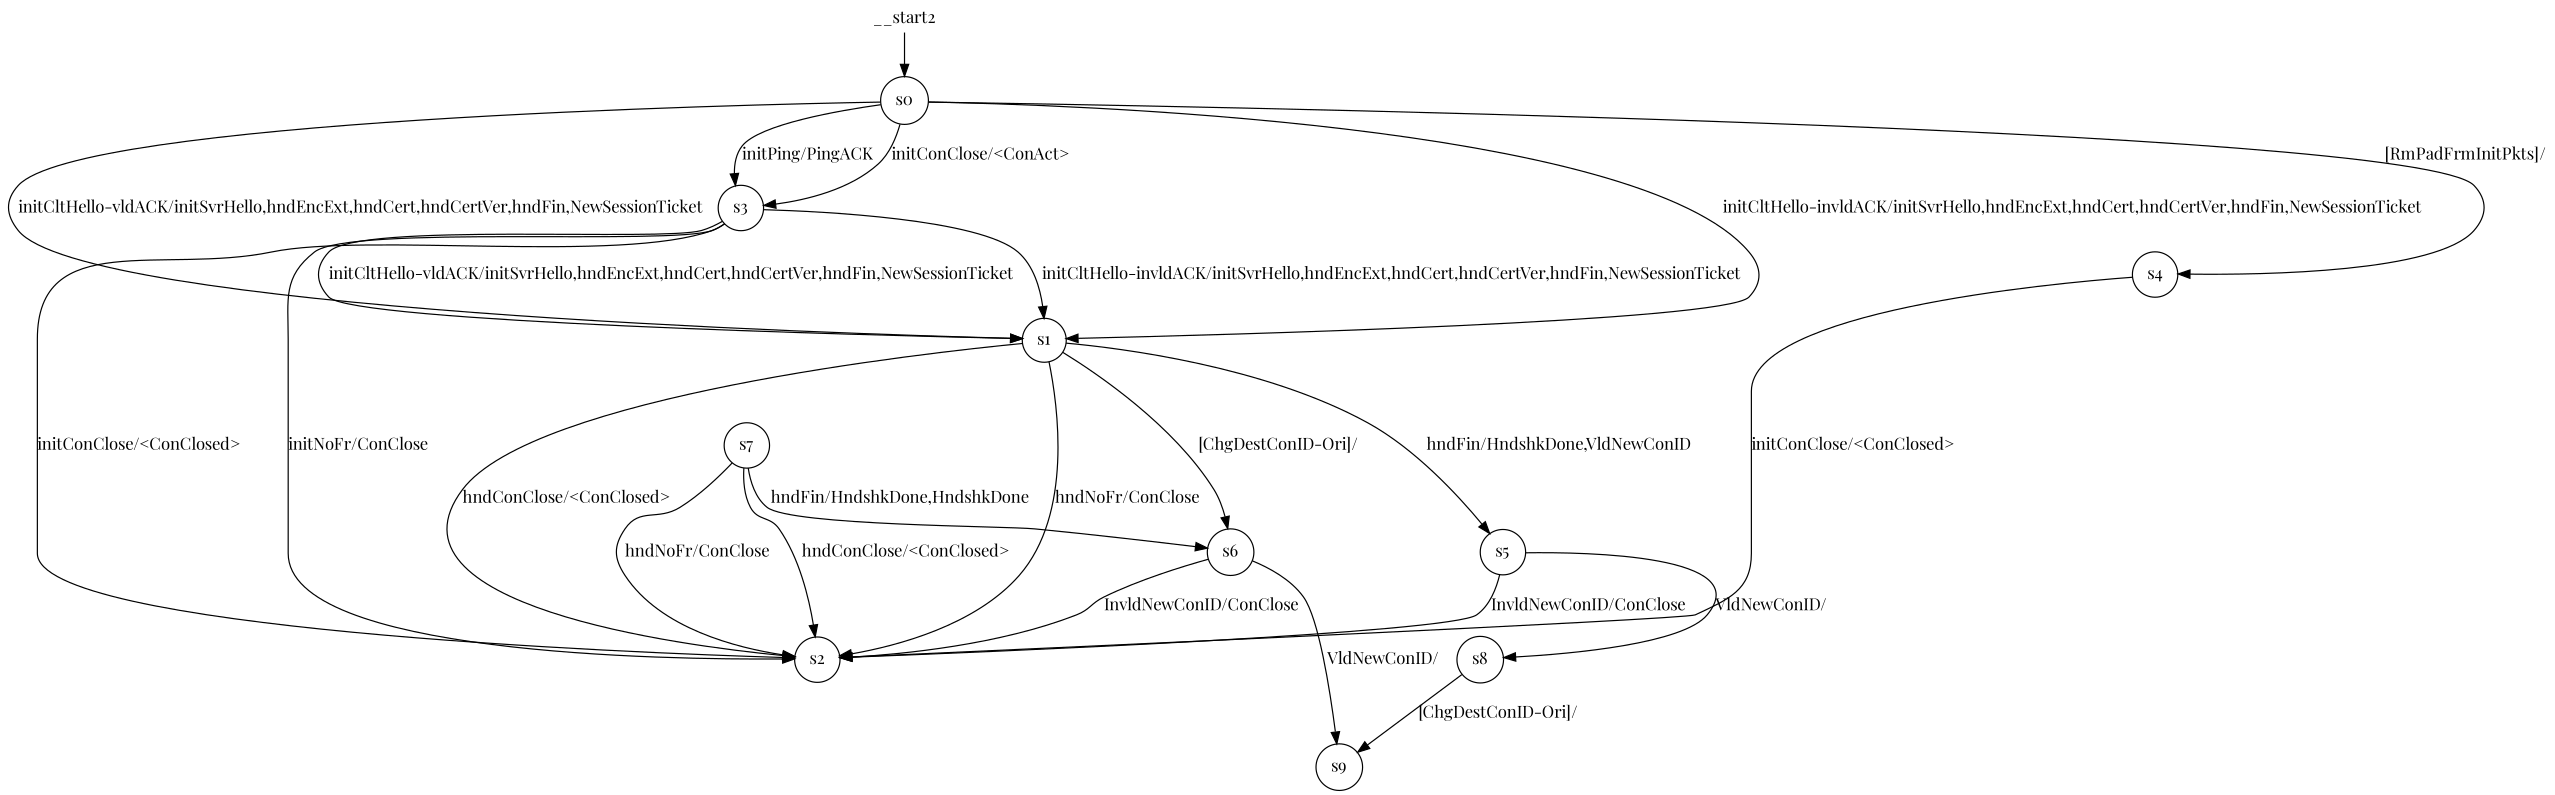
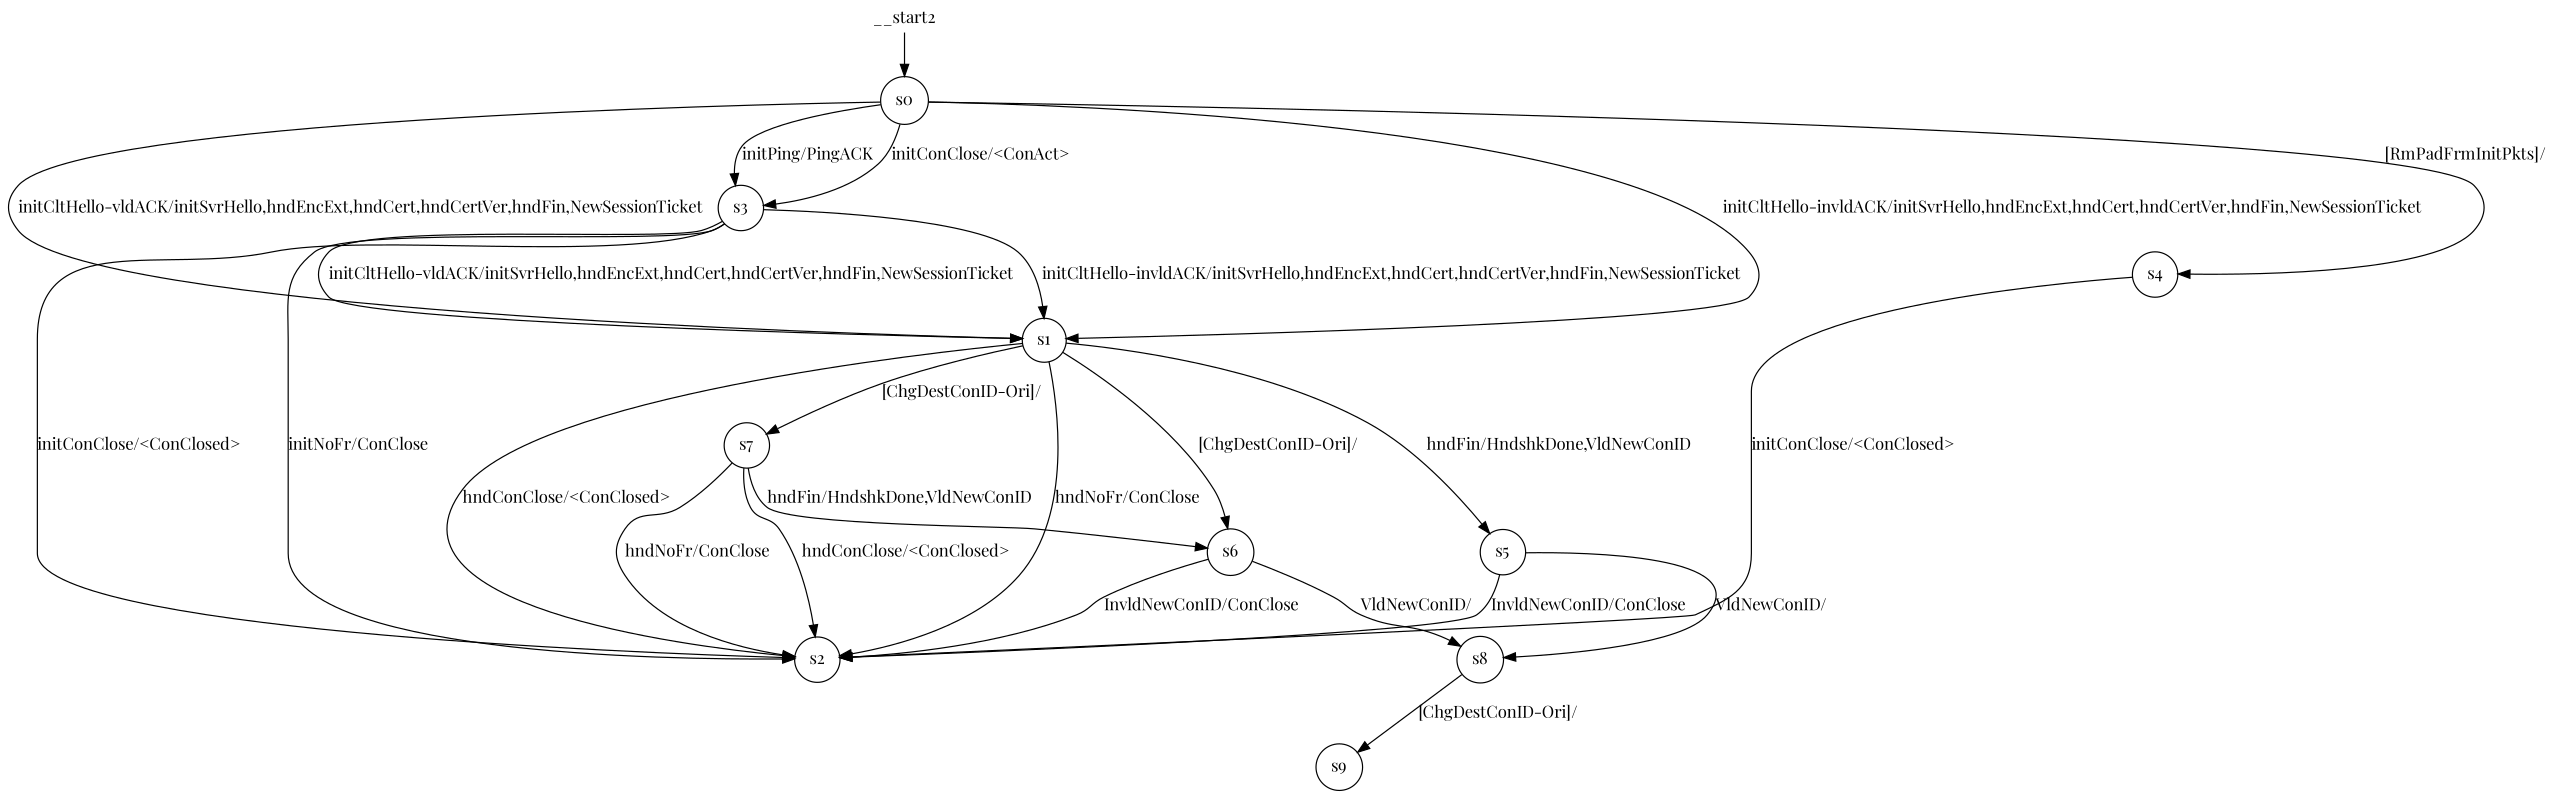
edge "s1" -> "s7": added, label "[ChgDestConID-Ori]/"
edge "s7" -> "s6": label "hndFin/HndshkDone,HndshkDone " -> "hndFin/HndshkDone,VldNewConID "
edge "s6" -> "s9": now "s6" -> "s8"
